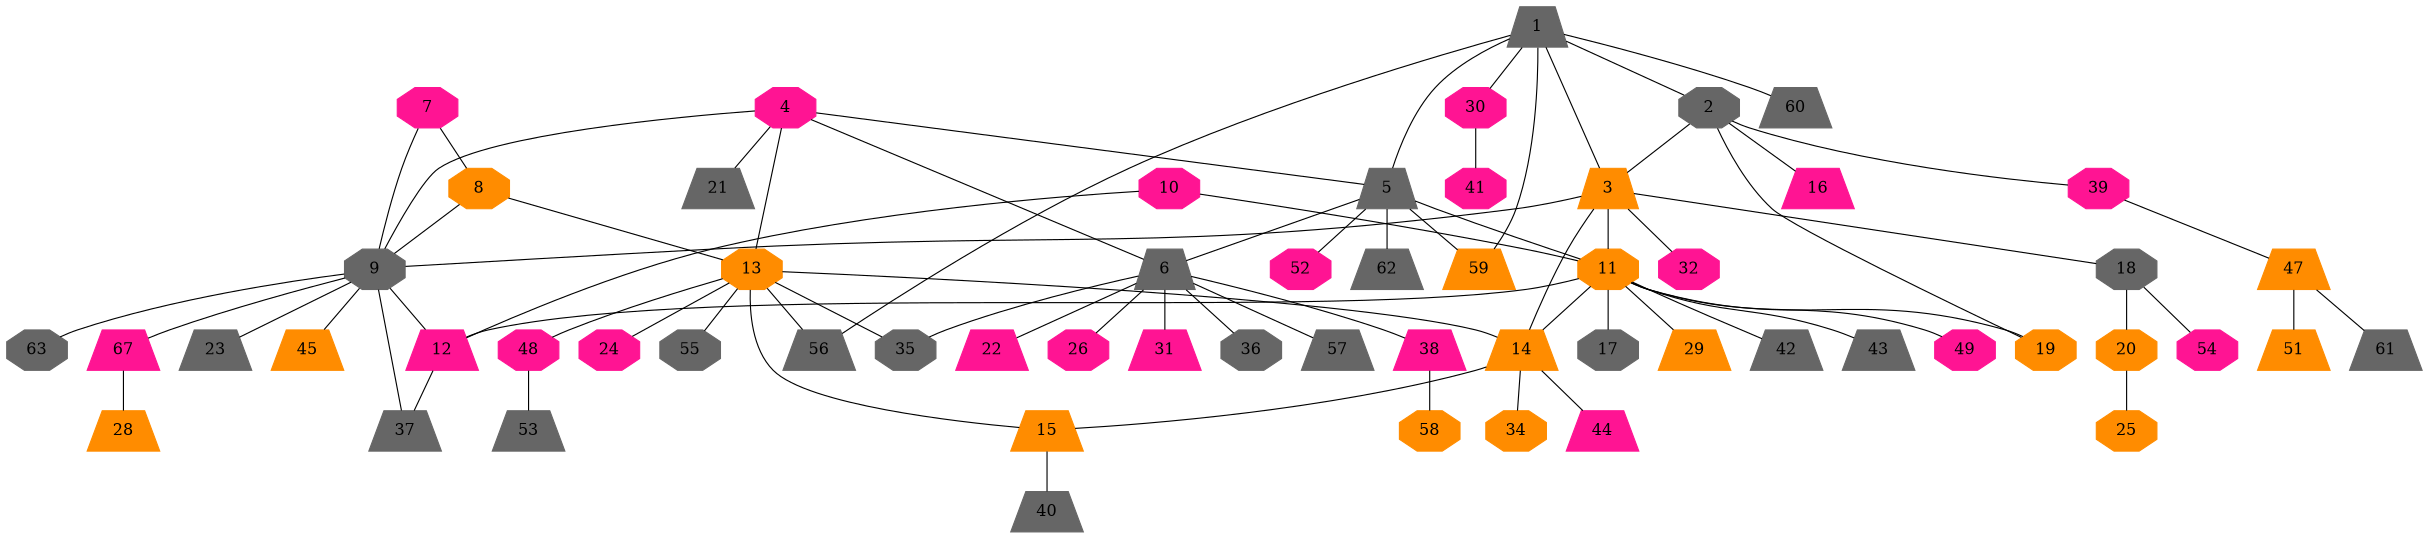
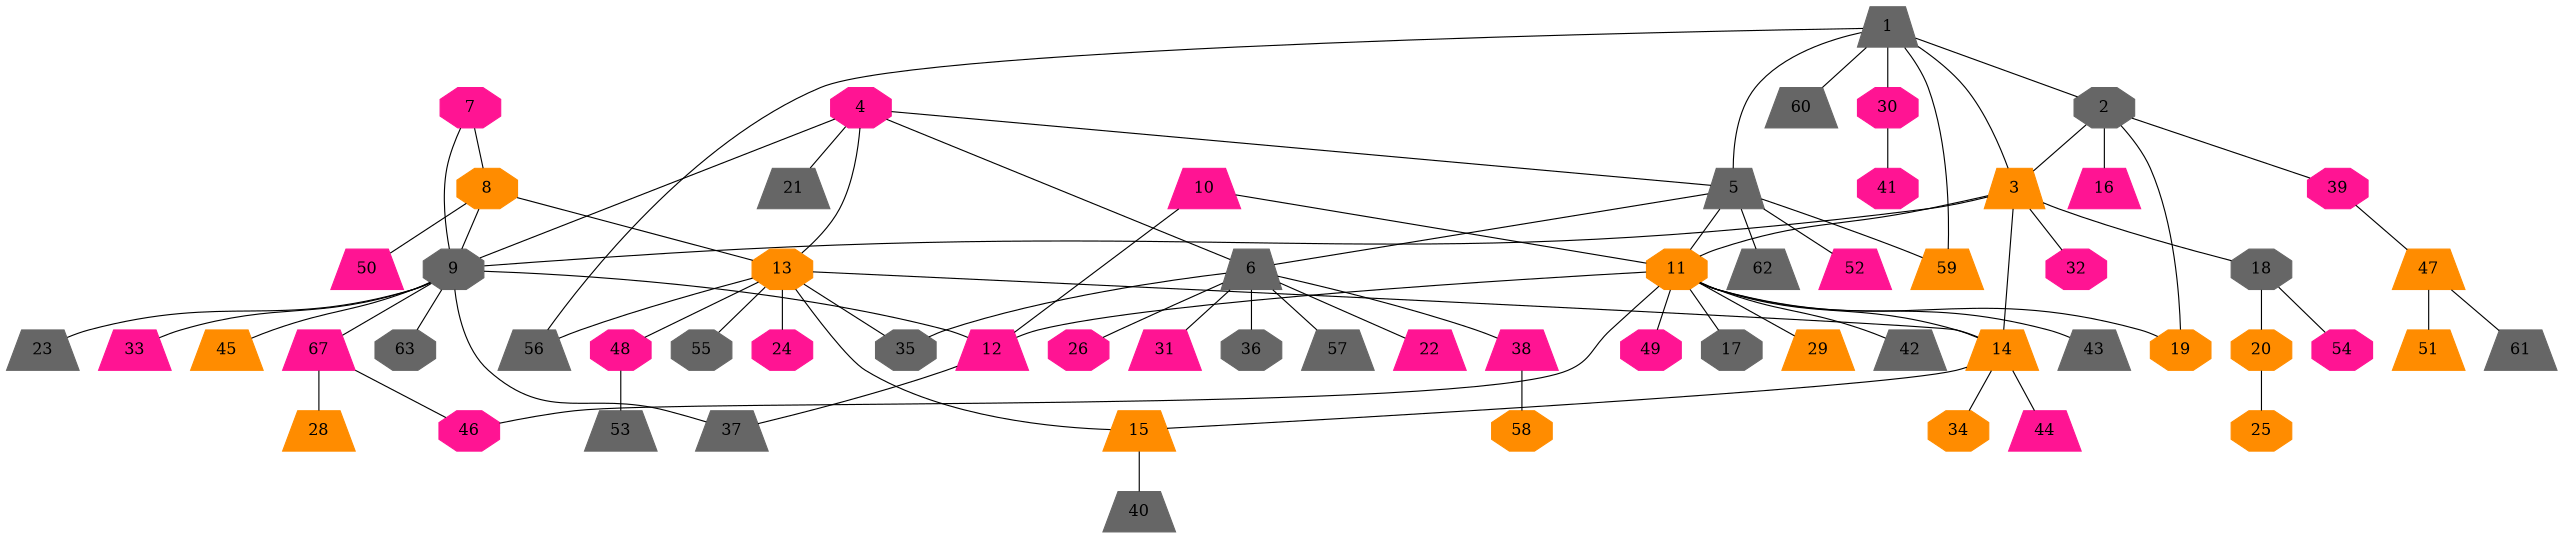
node "10": shape octagon -> trapezium
node "50": added
node "52": shape octagon -> trapezium
node "33": added
node "46": added
